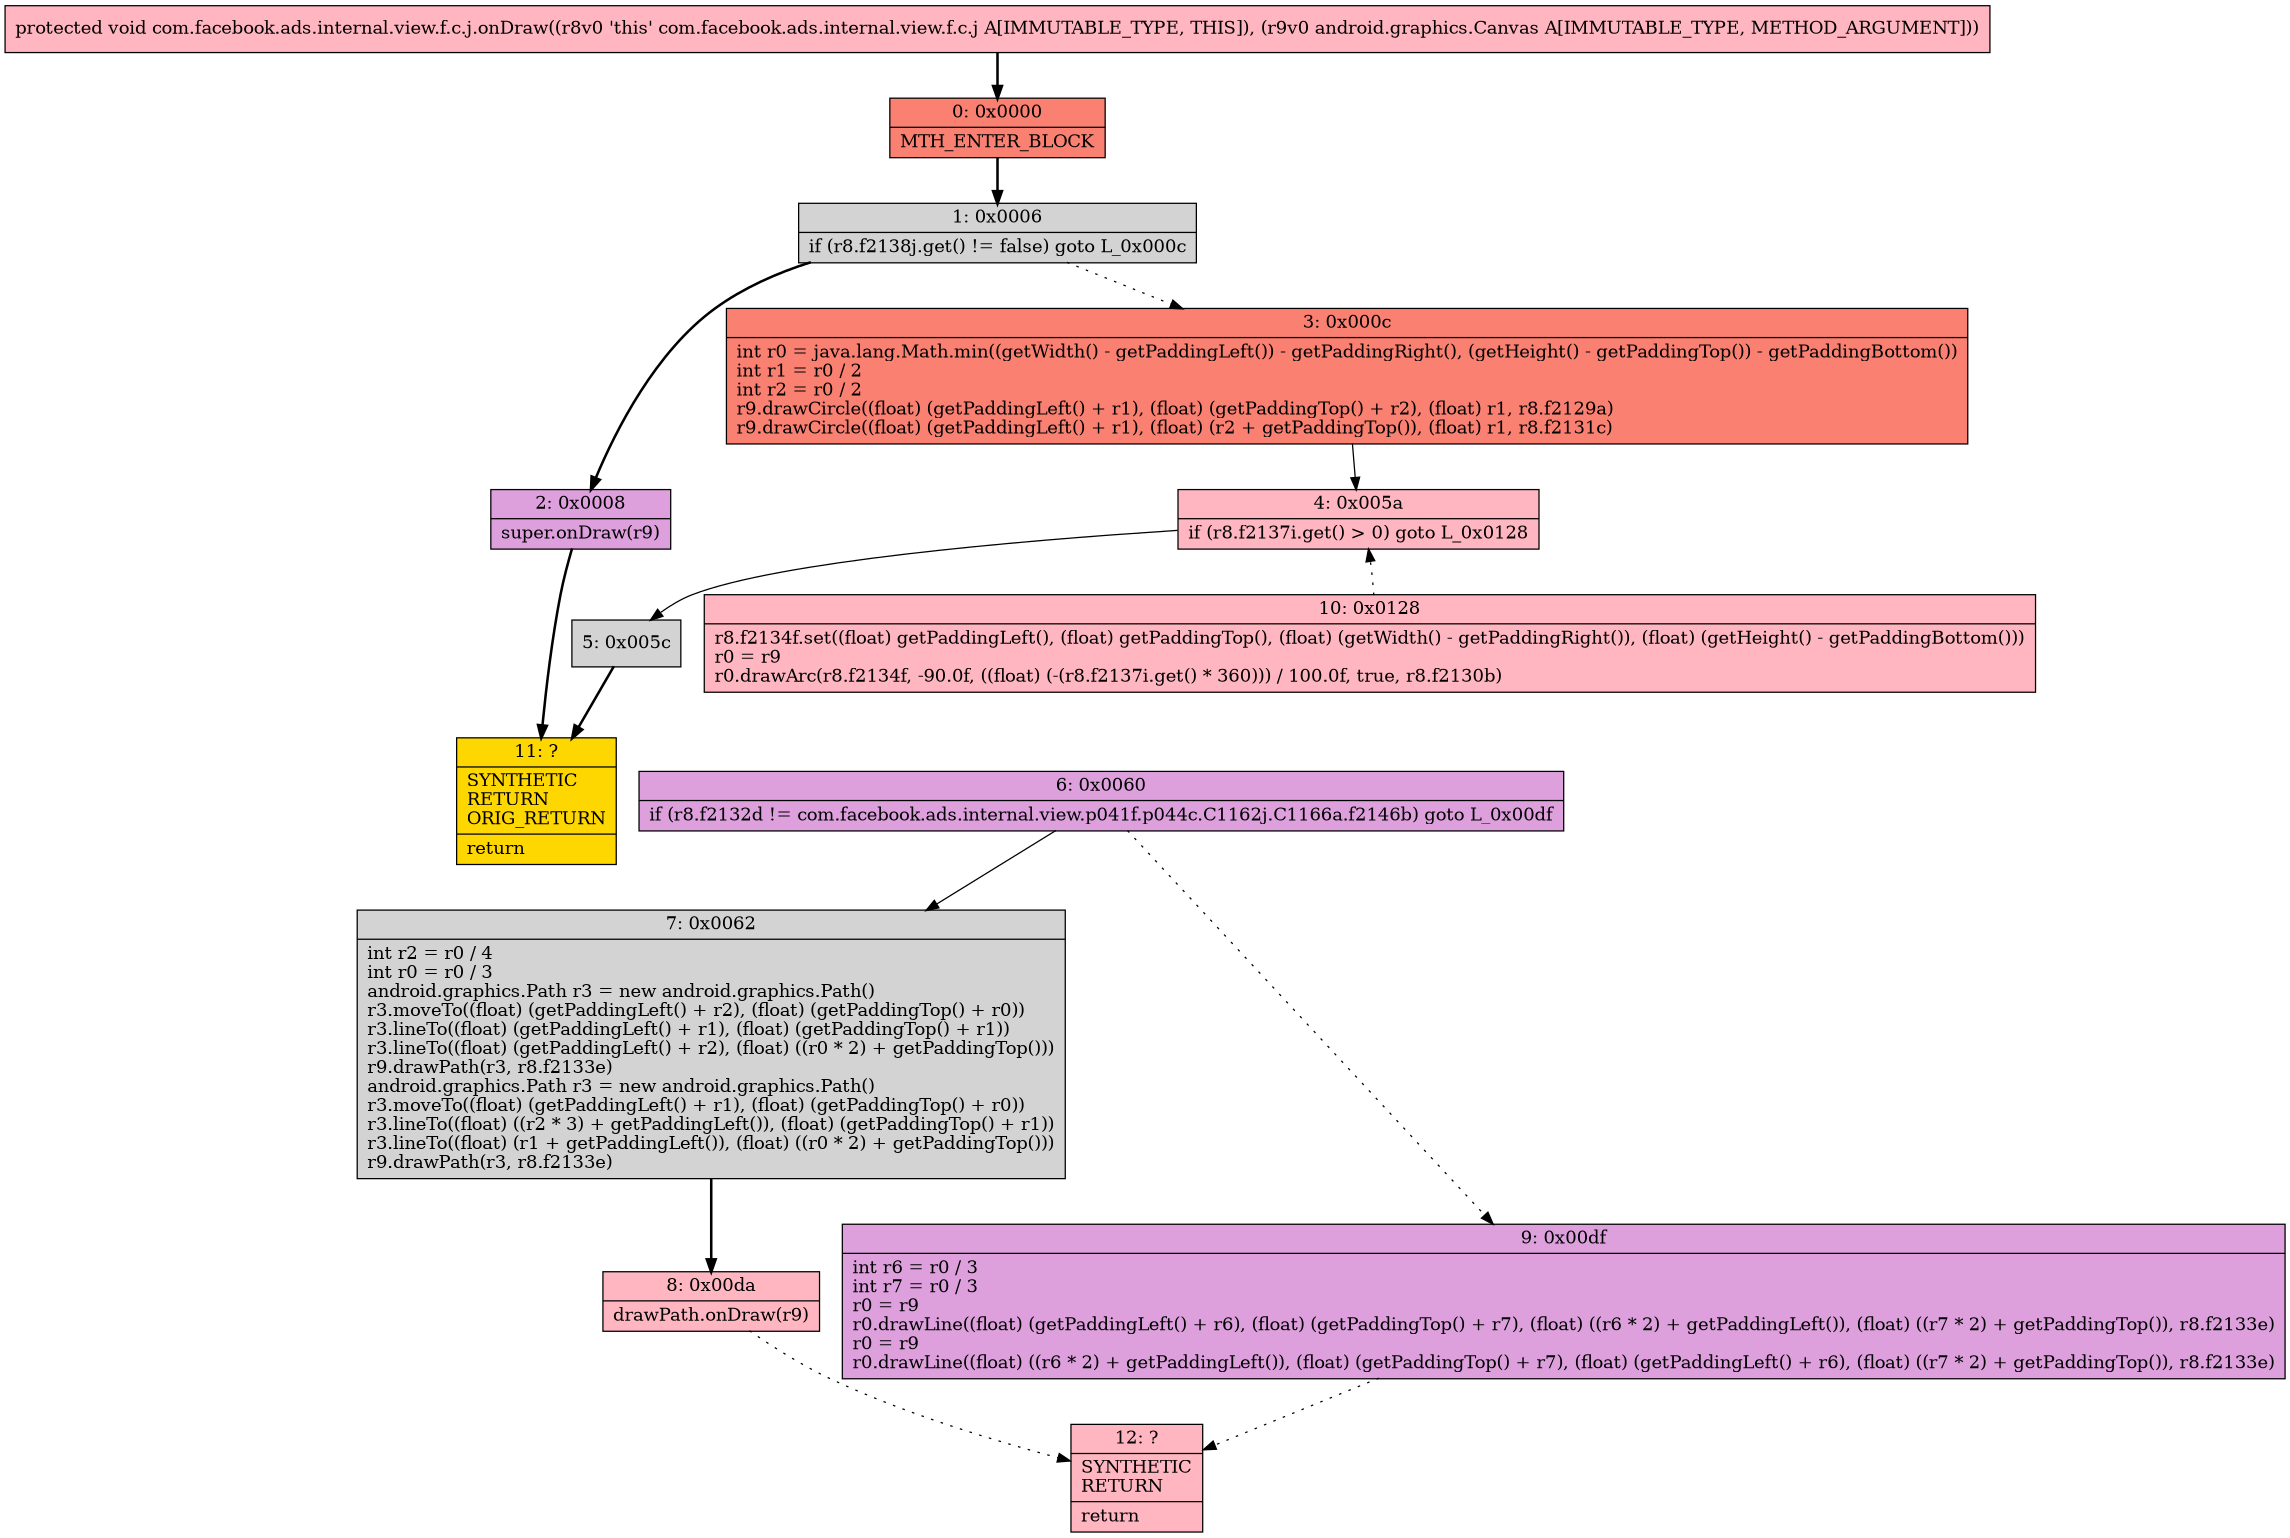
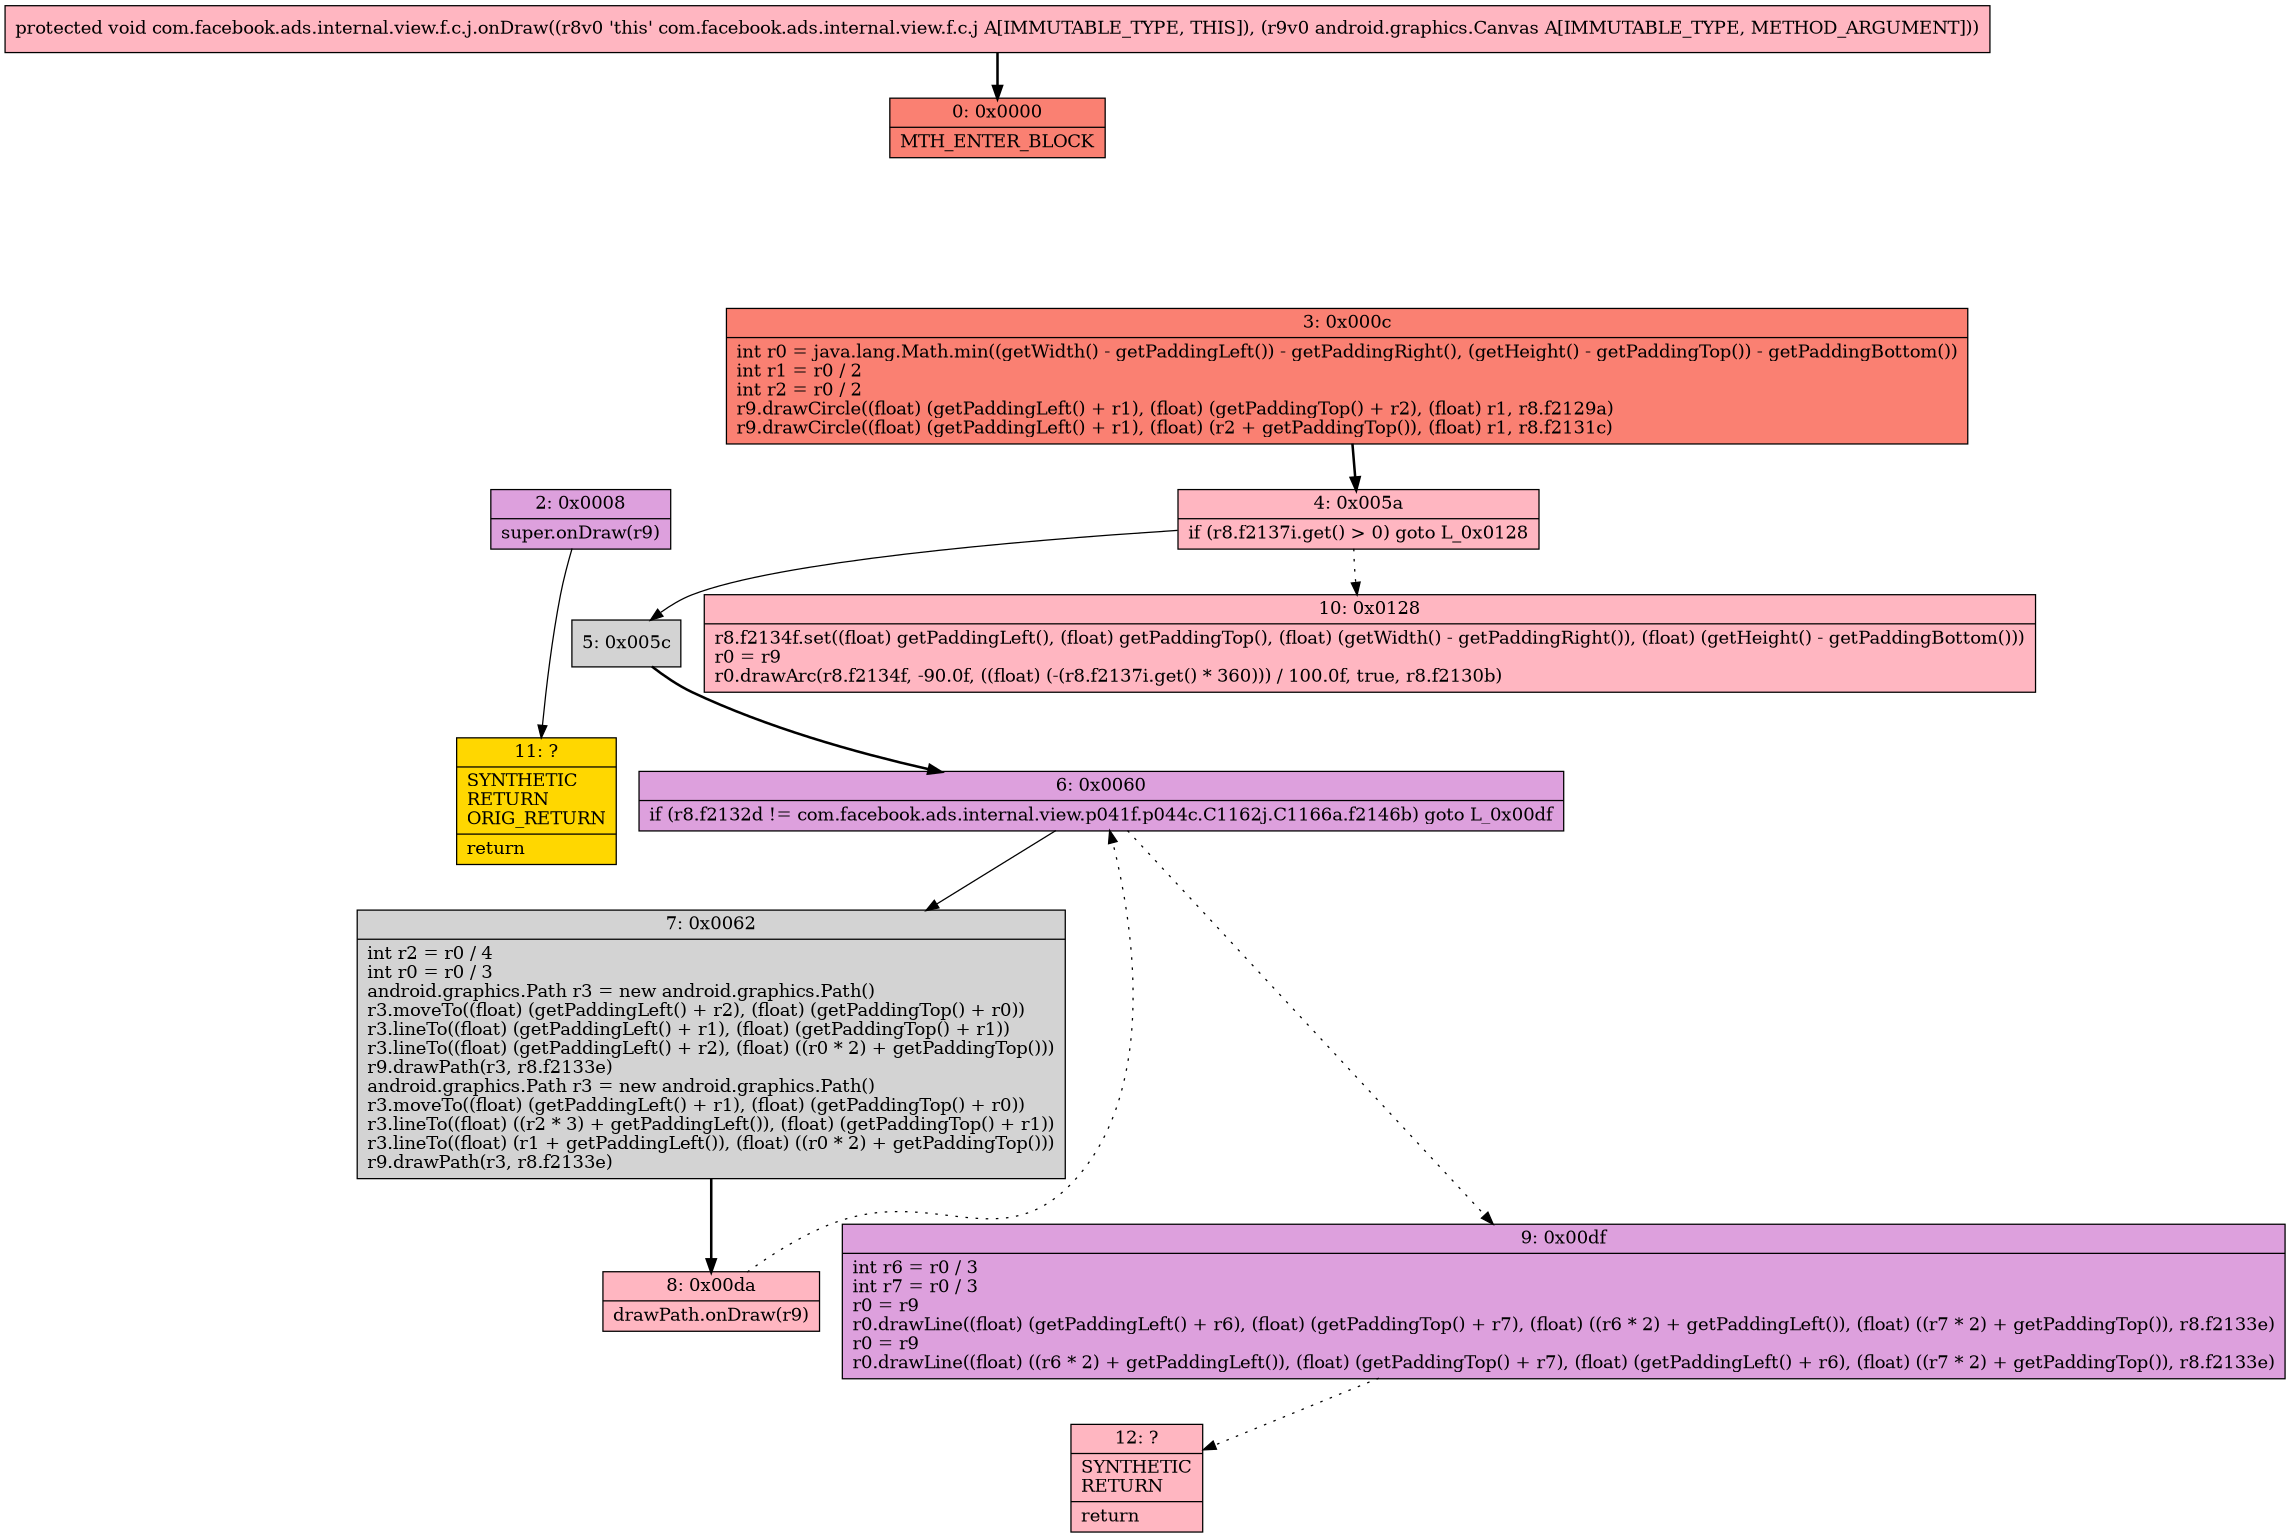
node "1: 0x0006": removed
edge "3: 0x000c" -> "4: 0x005a": style solid -> bold
edge "10: 0x0128" -> "4: 0x005a": reversed
edge "2: 0x0008" -> "11: ?": style bold -> solid
edge "5: 0x005c" -> "11: ?": now "5: 0x005c" -> "6: 0x0060"
edge "8: 0x00da" -> "12: ?": now "8: 0x00da" -> "6: 0x0060"
